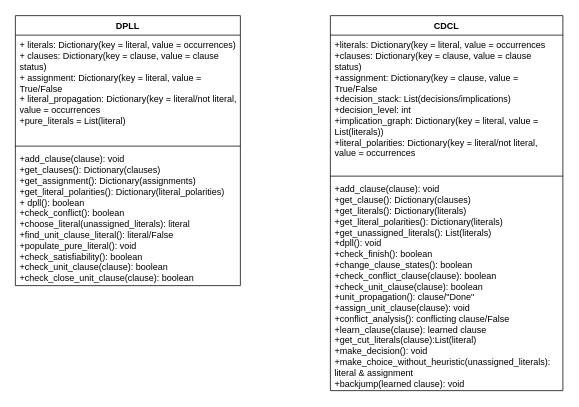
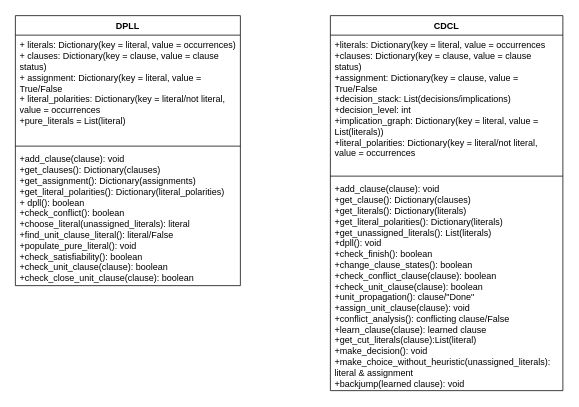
node "+ literals: Dictionary(key = literal, value = occurrences) + clauses: Dictionary(key = clause, value = clause status) + assignment: Dictionary(key = literal, value = True/False + literal_propagation: Dictionary(key = literal/not literal, value = occurrences +pure_literals = List(literal)": label "+ literals: Dictionary(key = literal, value = occurrences) + clauses: Dictionary(key = clause, value = clause status) + assignment: Dictionary(key = literal, value = True/False + literal_propagation: Dictionary(key = literal/not literal, value = occurrences +pure_literals = List(literal)" -> "+ literals: Dictionary(key = literal, value = occurrences) + clauses: Dictionary(key = clause, value = clause status) + assignment: Dictionary(key = literal, value = True/False + literal_polarities: Dictionary(key = literal/not literal, value = occurrences +pure_literals = List(literal)"
